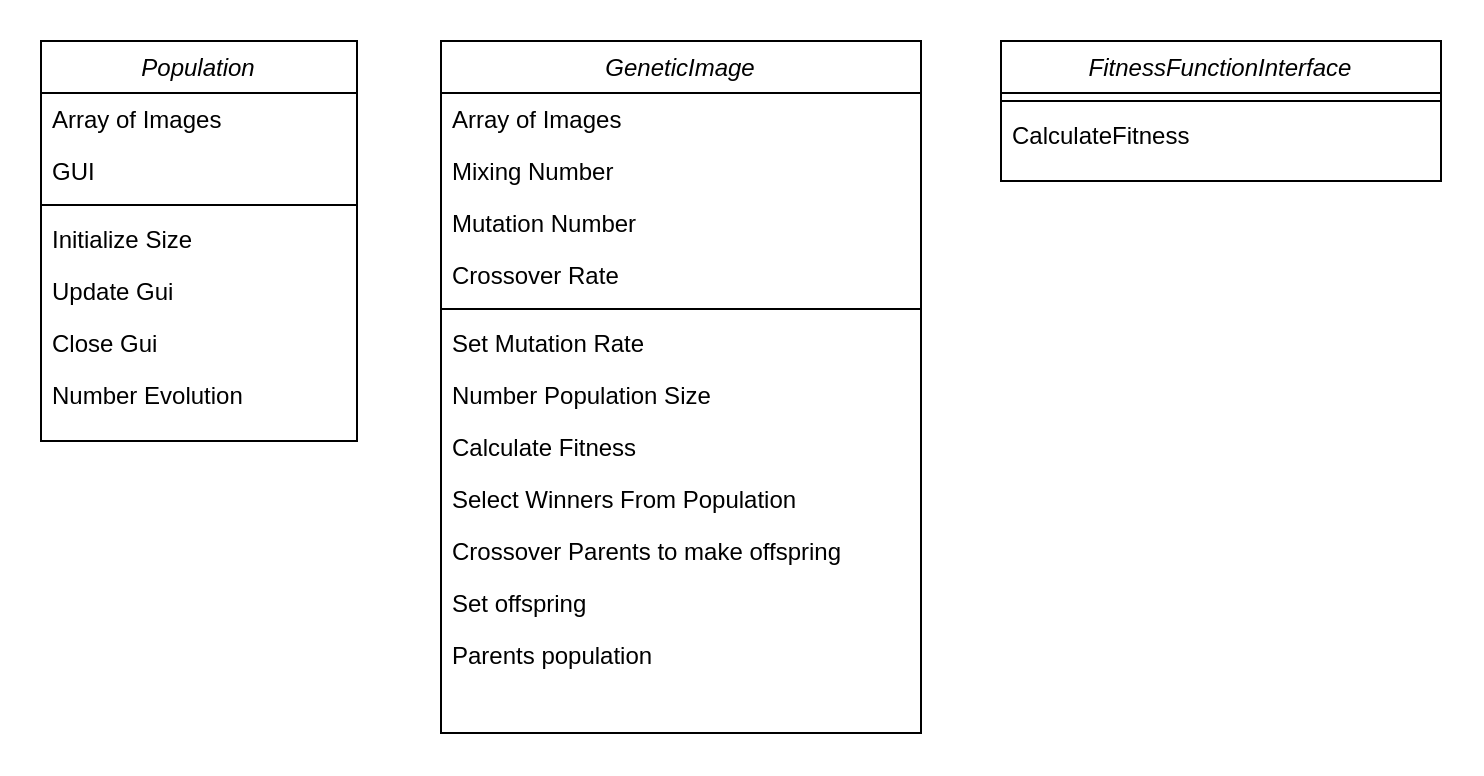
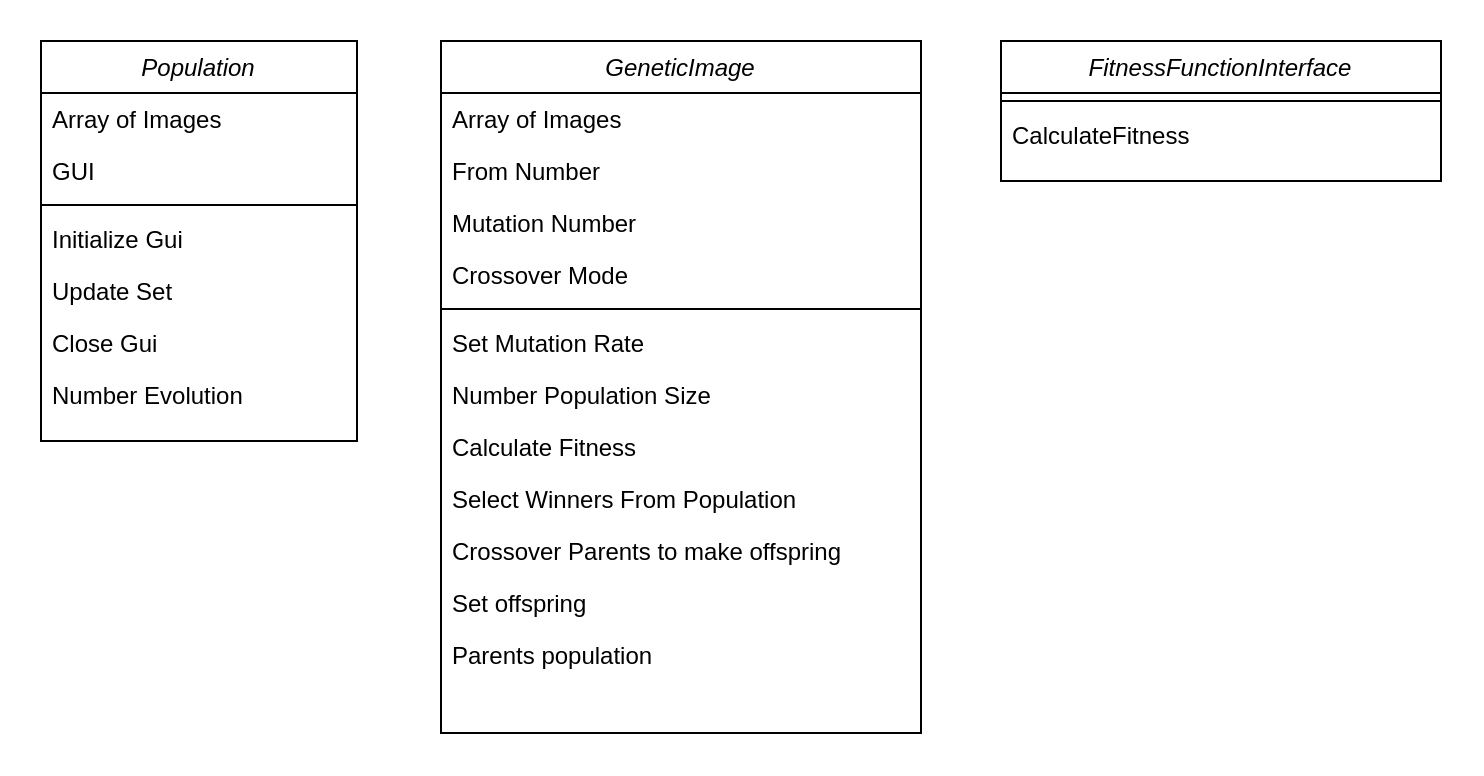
node "Mixing Number": label "Mixing Number" -> "From Number"
node "Initialize Size": label "Initialize Size" -> "Initialize Gui"
node "Crossover Rate": label "Crossover Rate" -> "Crossover Mode"
node "Update Gui": label "Update Gui" -> "Update Set"
